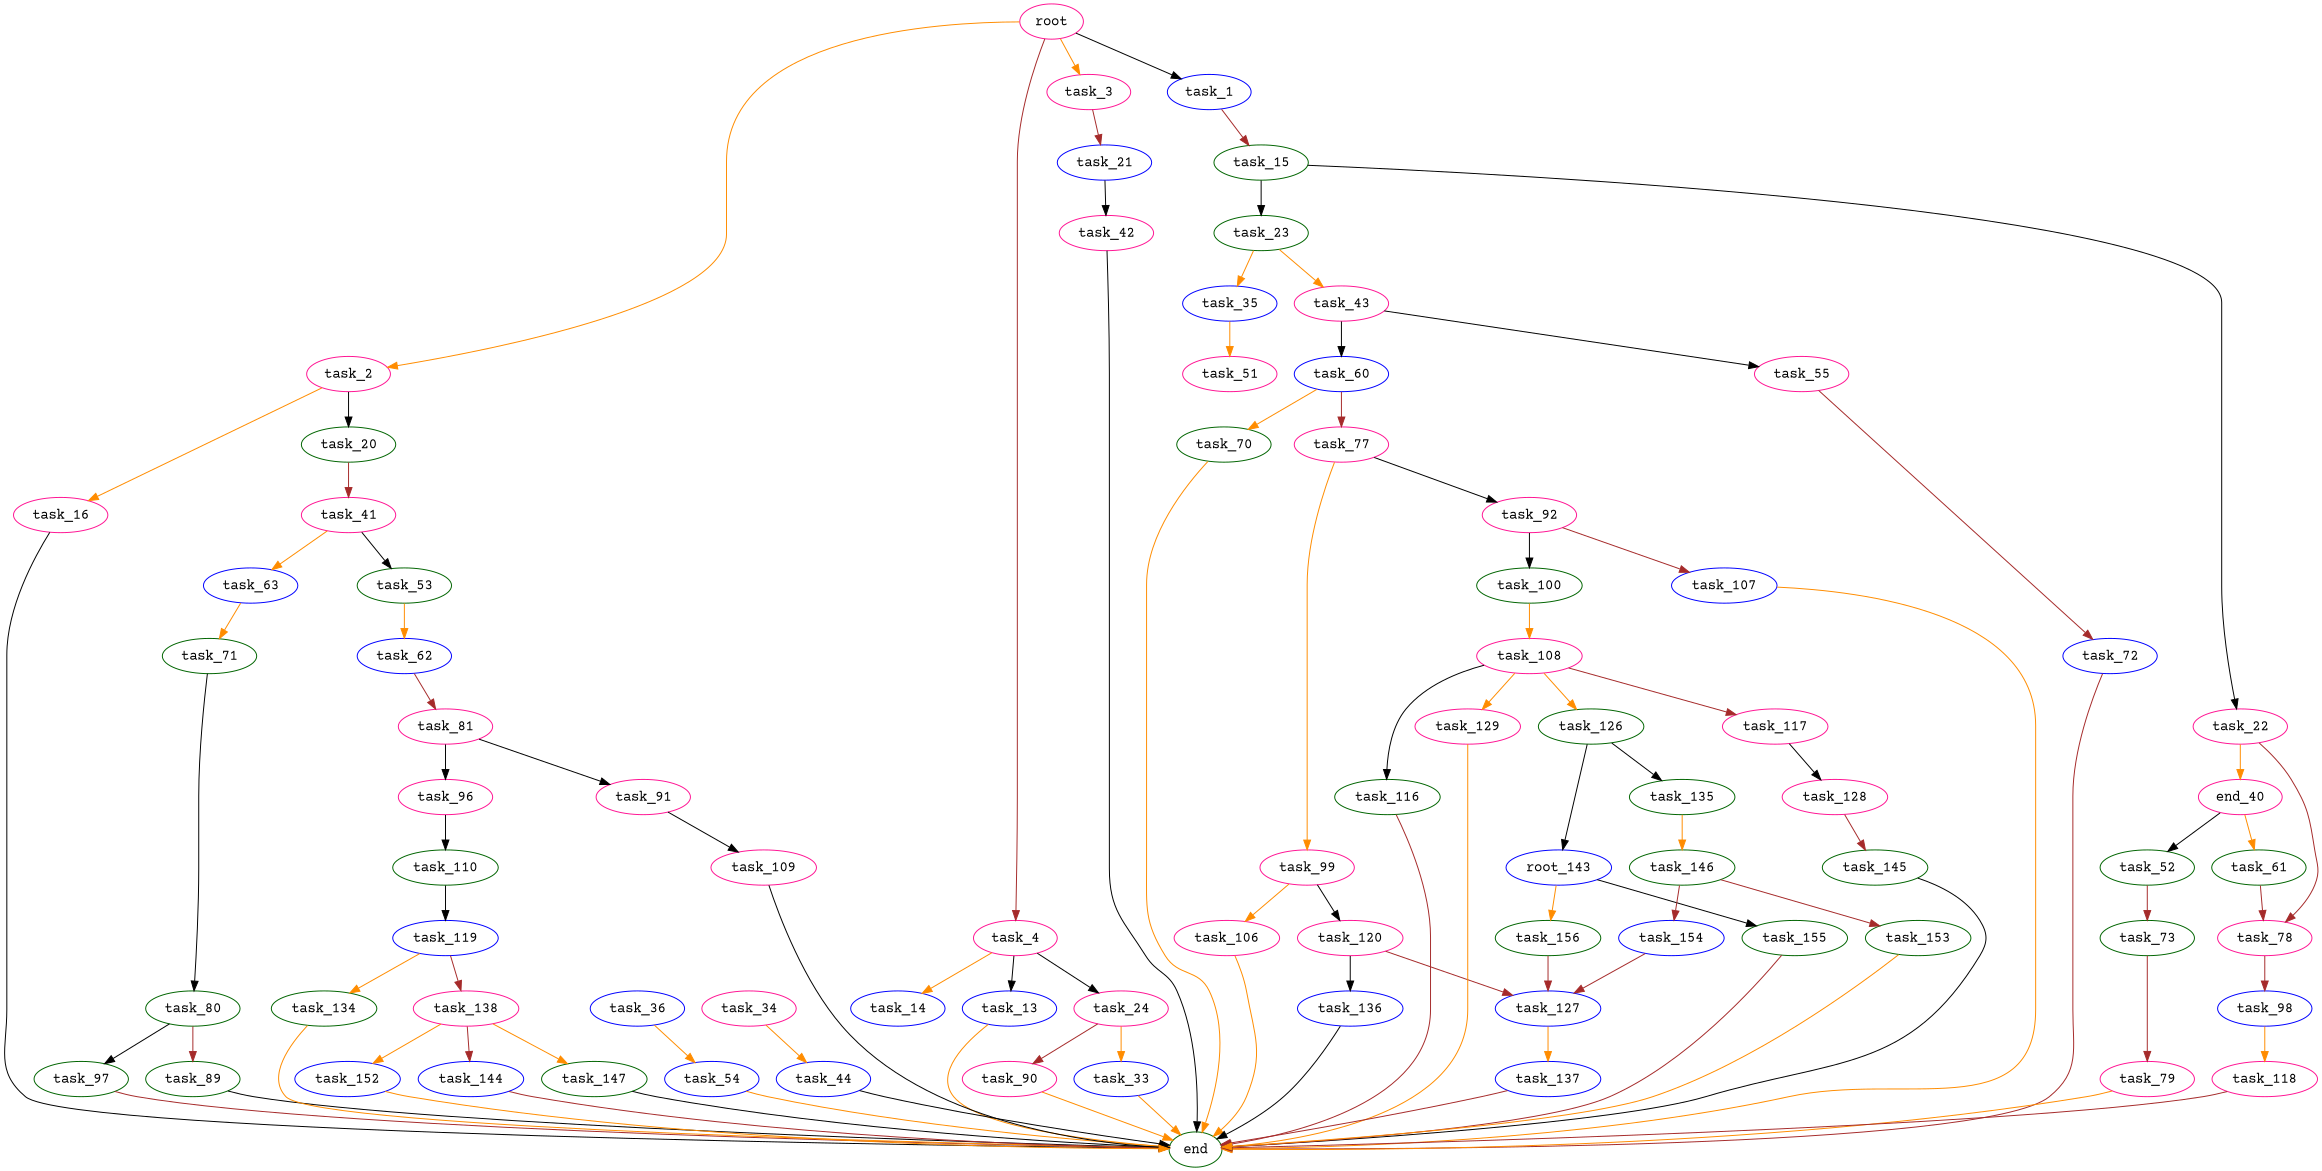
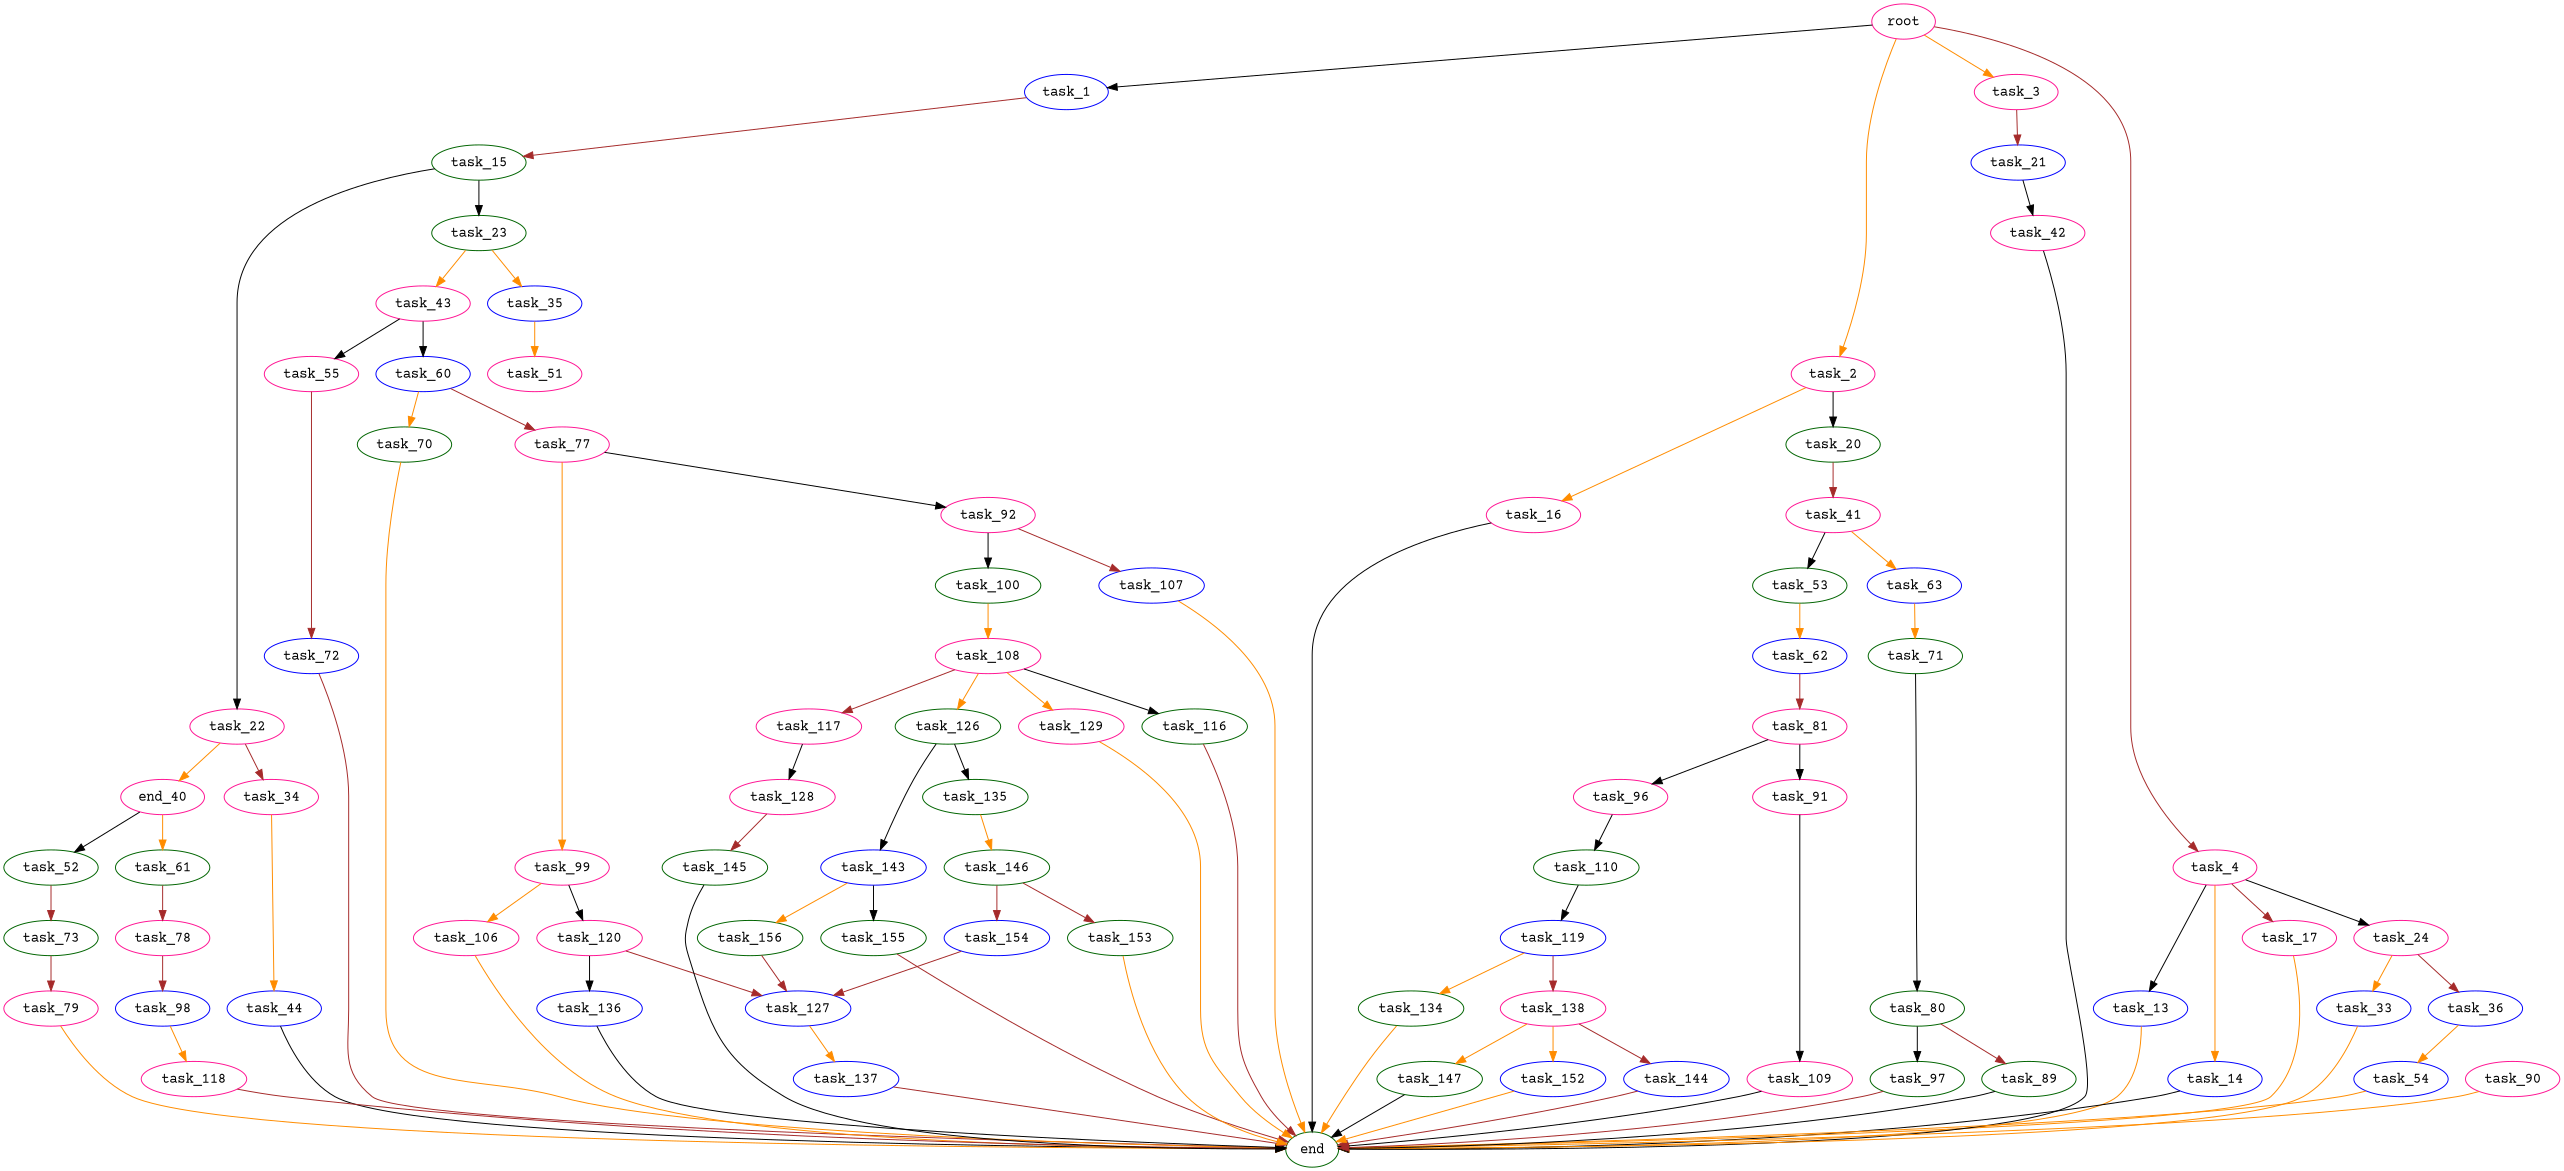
edge "task_22" -> "task_78": now "task_22" -> "task_34"
node "root_143": label "root_143" -> "task_143"
node "task_17": added
edge "task_24" -> "task_90": now "task_24" -> "task_36"
edge "task_14" -> "end": added
